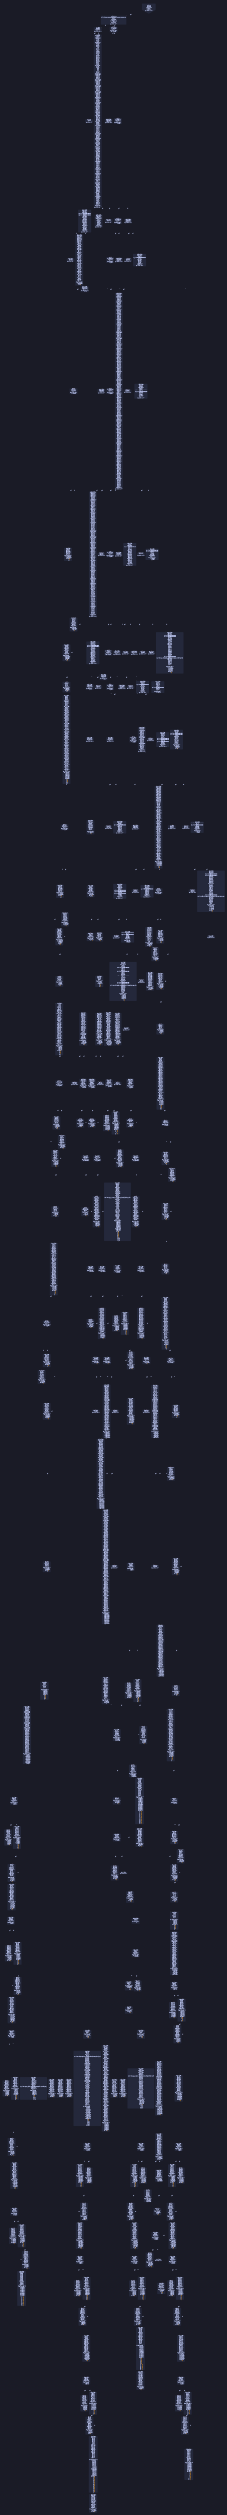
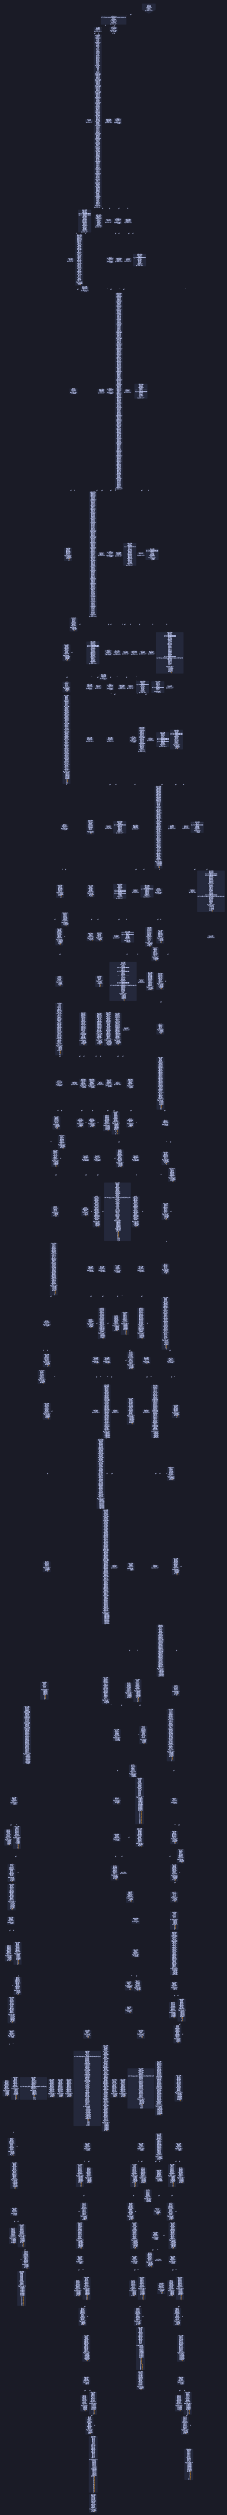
node "[048a] JUMPDEST [048b] STOP Stack size req: 0, sizeΔ: 0": added
